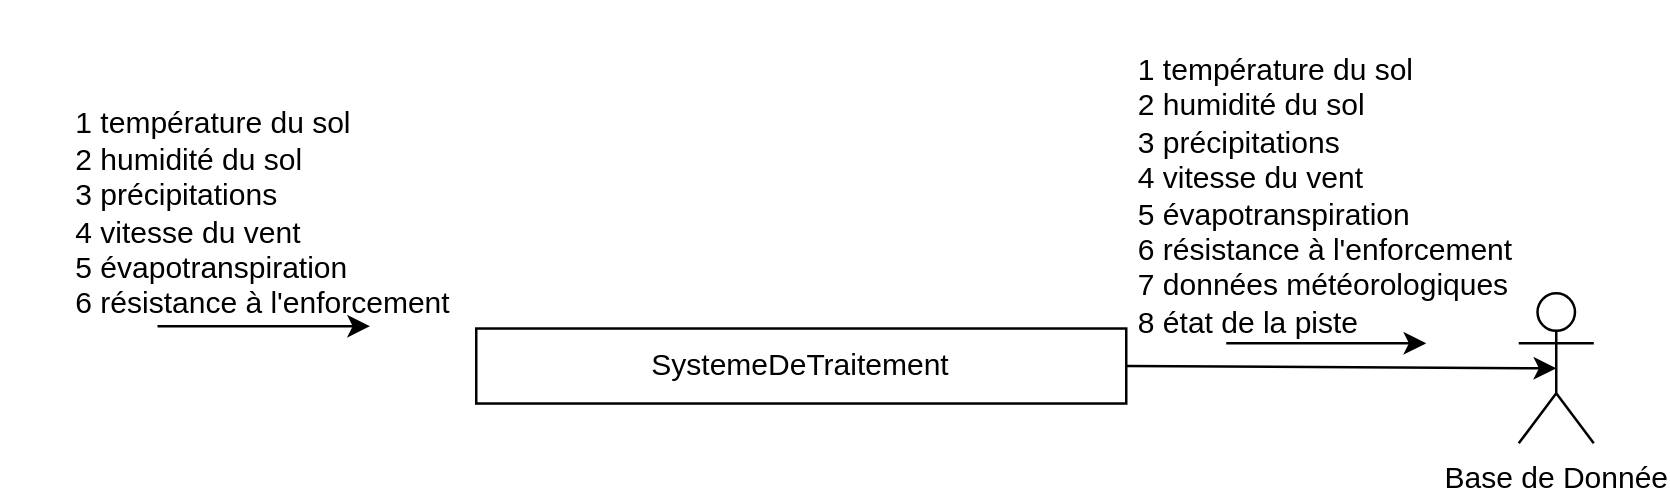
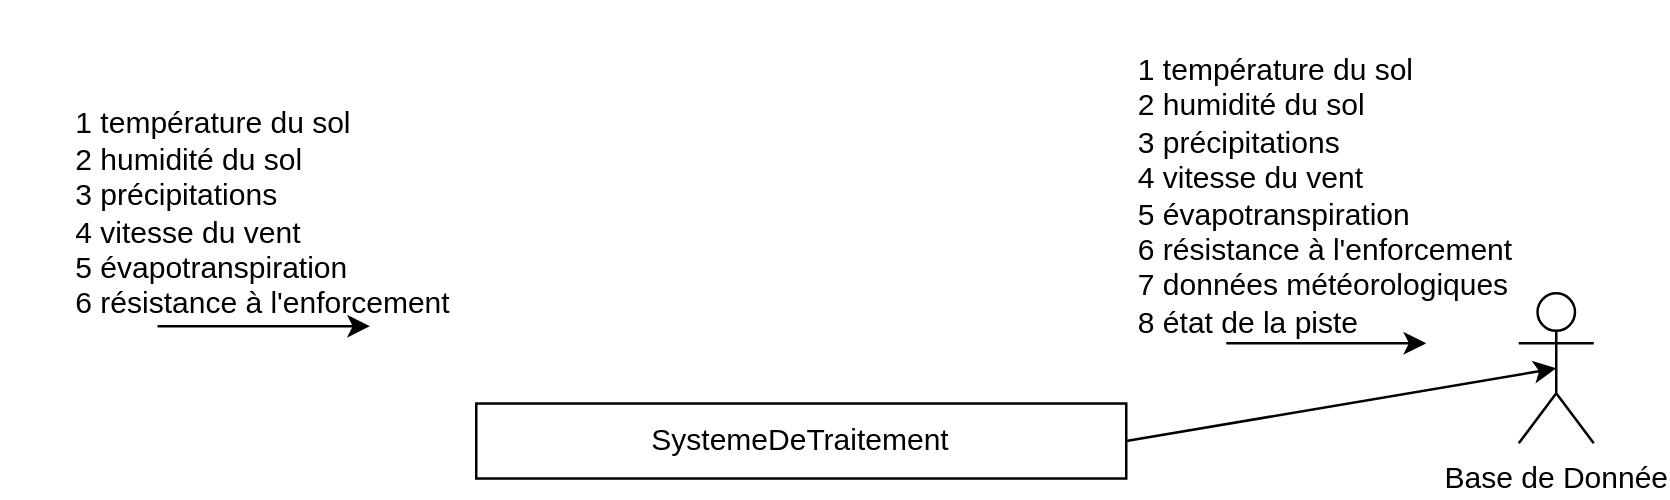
node "SystemeDeTraitement": moved (801, 366) -> (801, 441)
